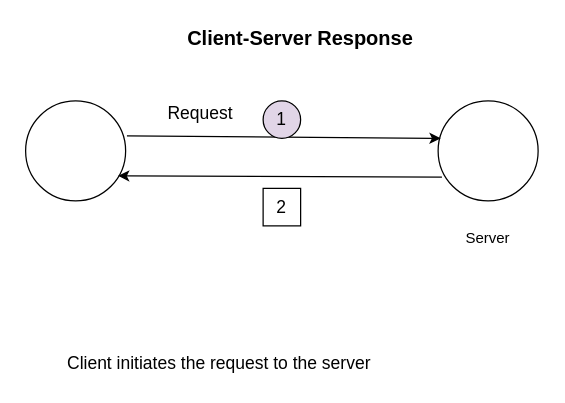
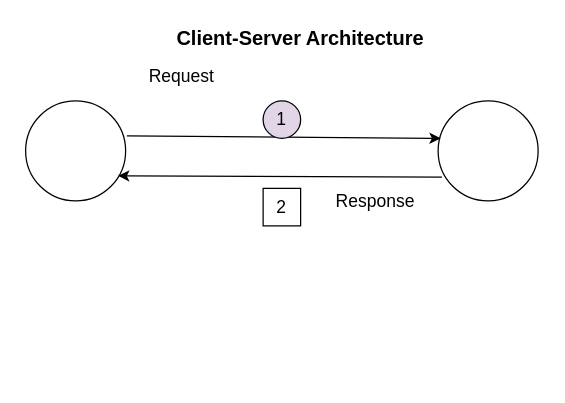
node "Client-Server Response": label "Client-Server Response" -> "Client-Server Architecture"
node "Request": moved (201, 113) -> (182, 76)
node "Response": added
node "Server": removed
node "Client initiates the request to the server": removed
